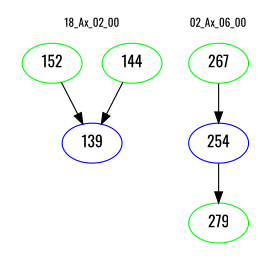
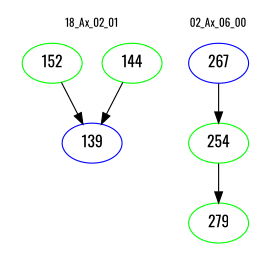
cluster "18_Ax_02_00": label "18_Ax_02_00" -> "18_Ax_02_01"
node "267": color green -> blue
node "254": color blue -> green
